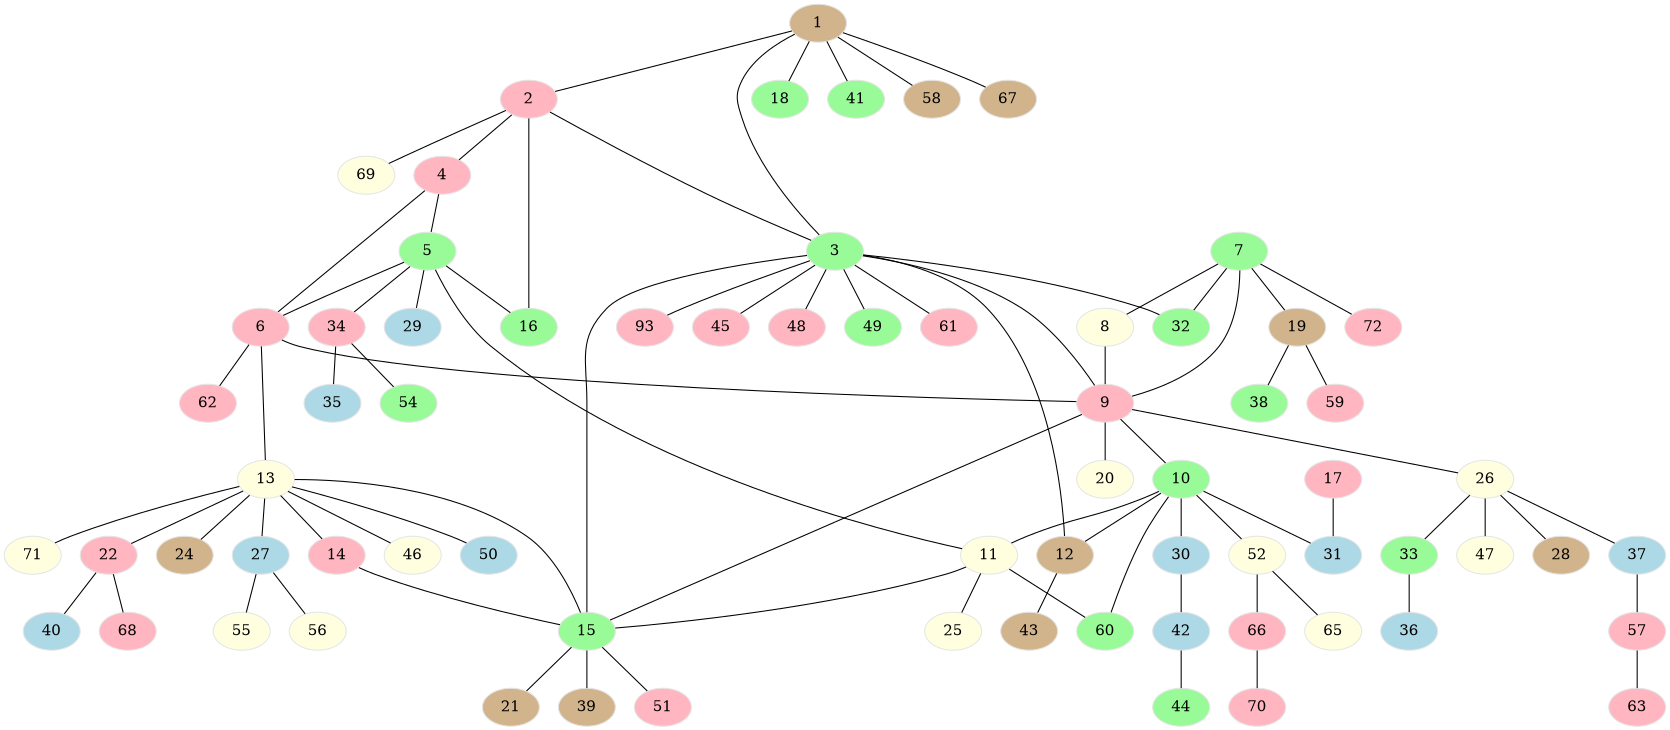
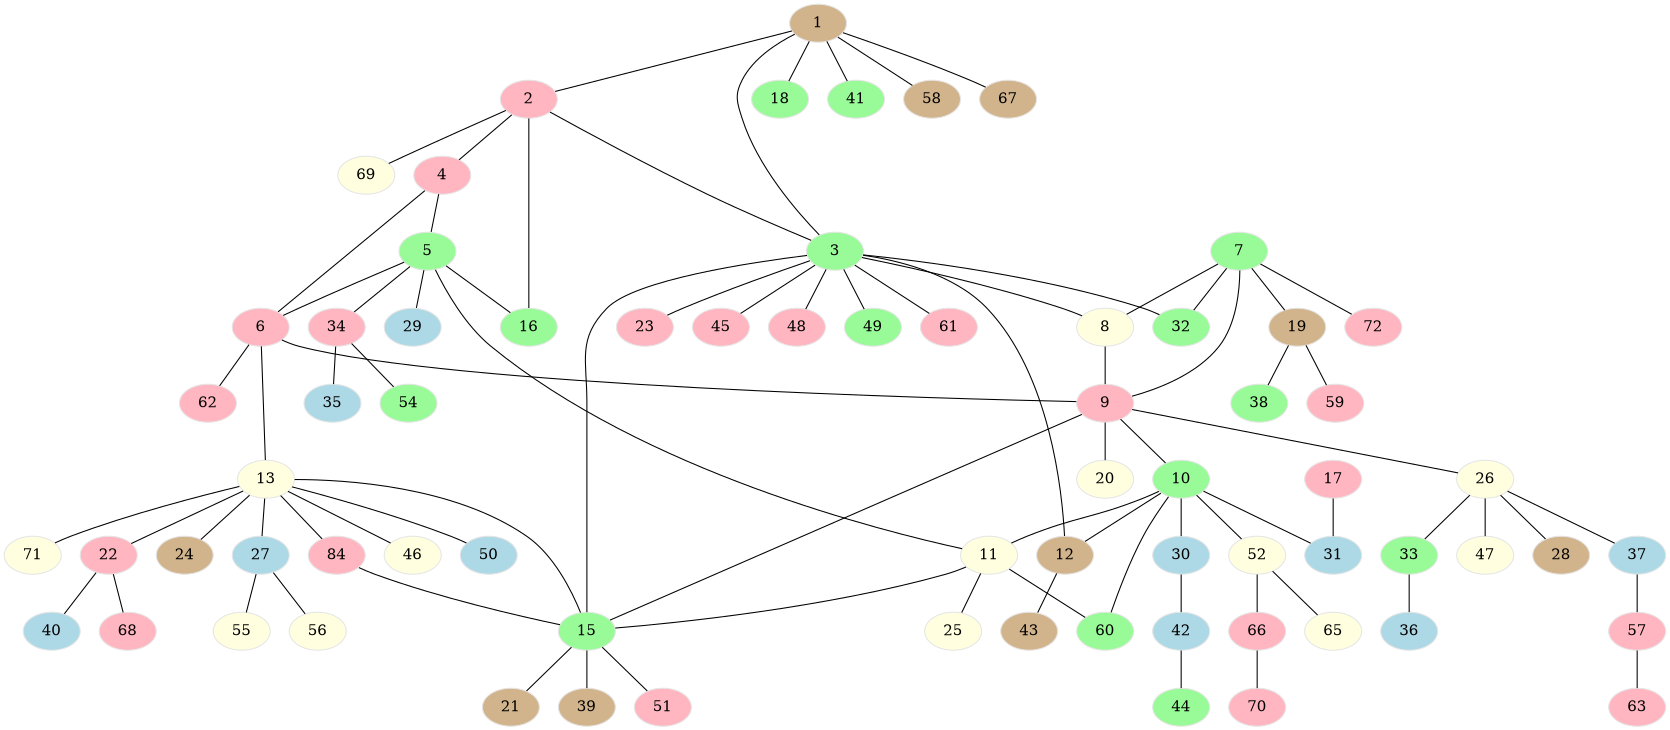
edge "3" -- "9": now "3" -- "8"
node "93": label "93" -> "23"
node "14": label "14" -> "84"
